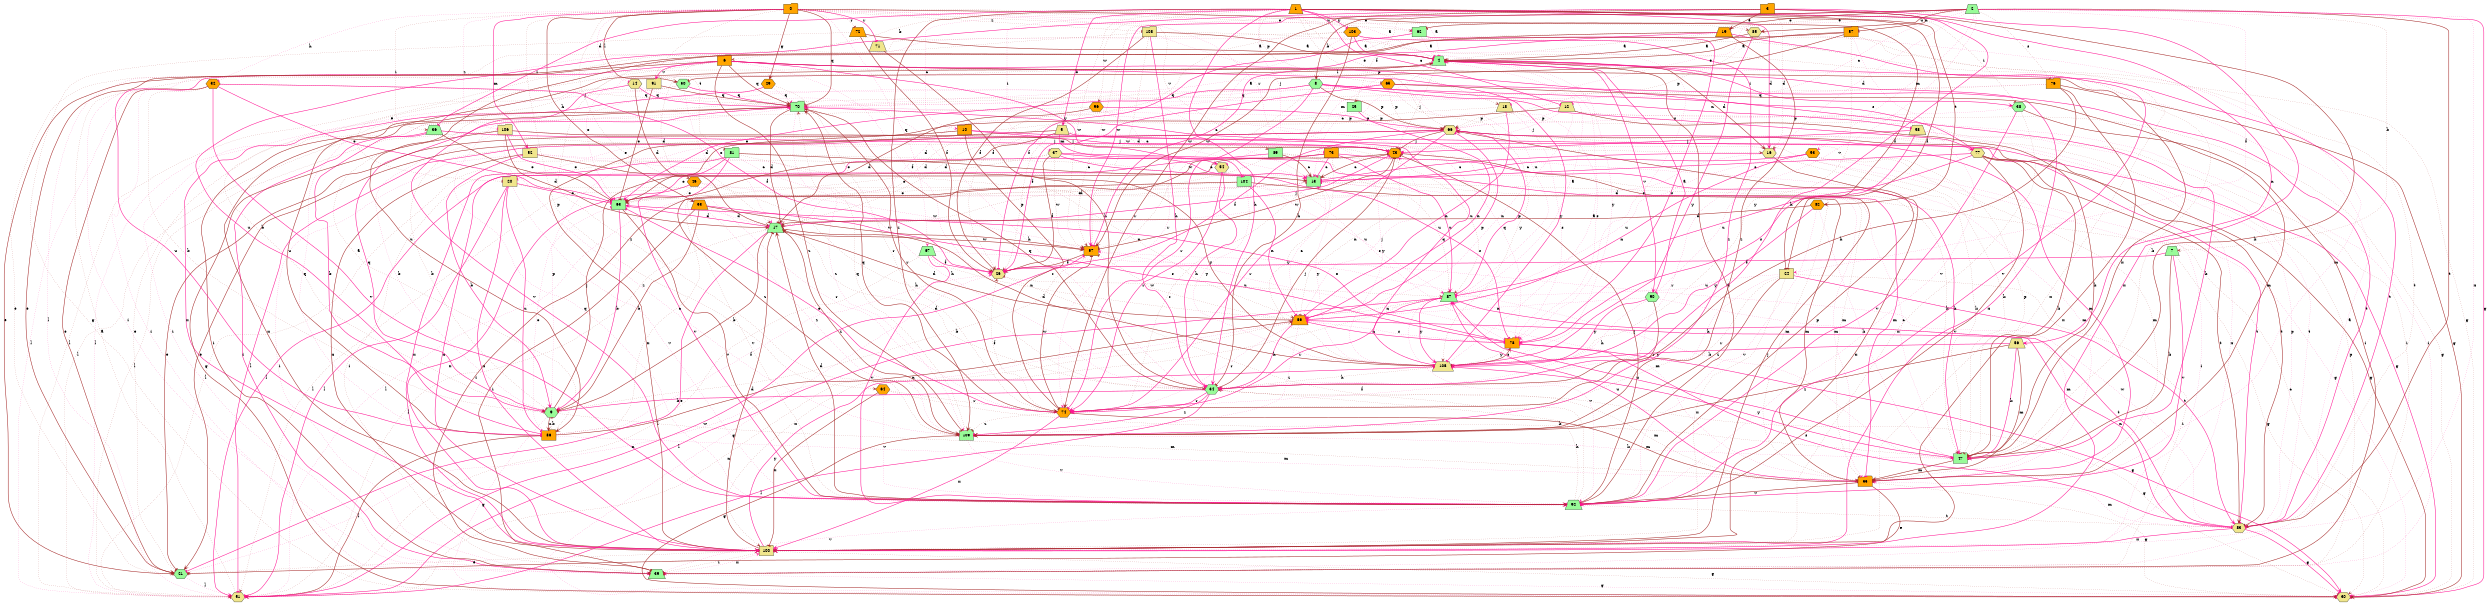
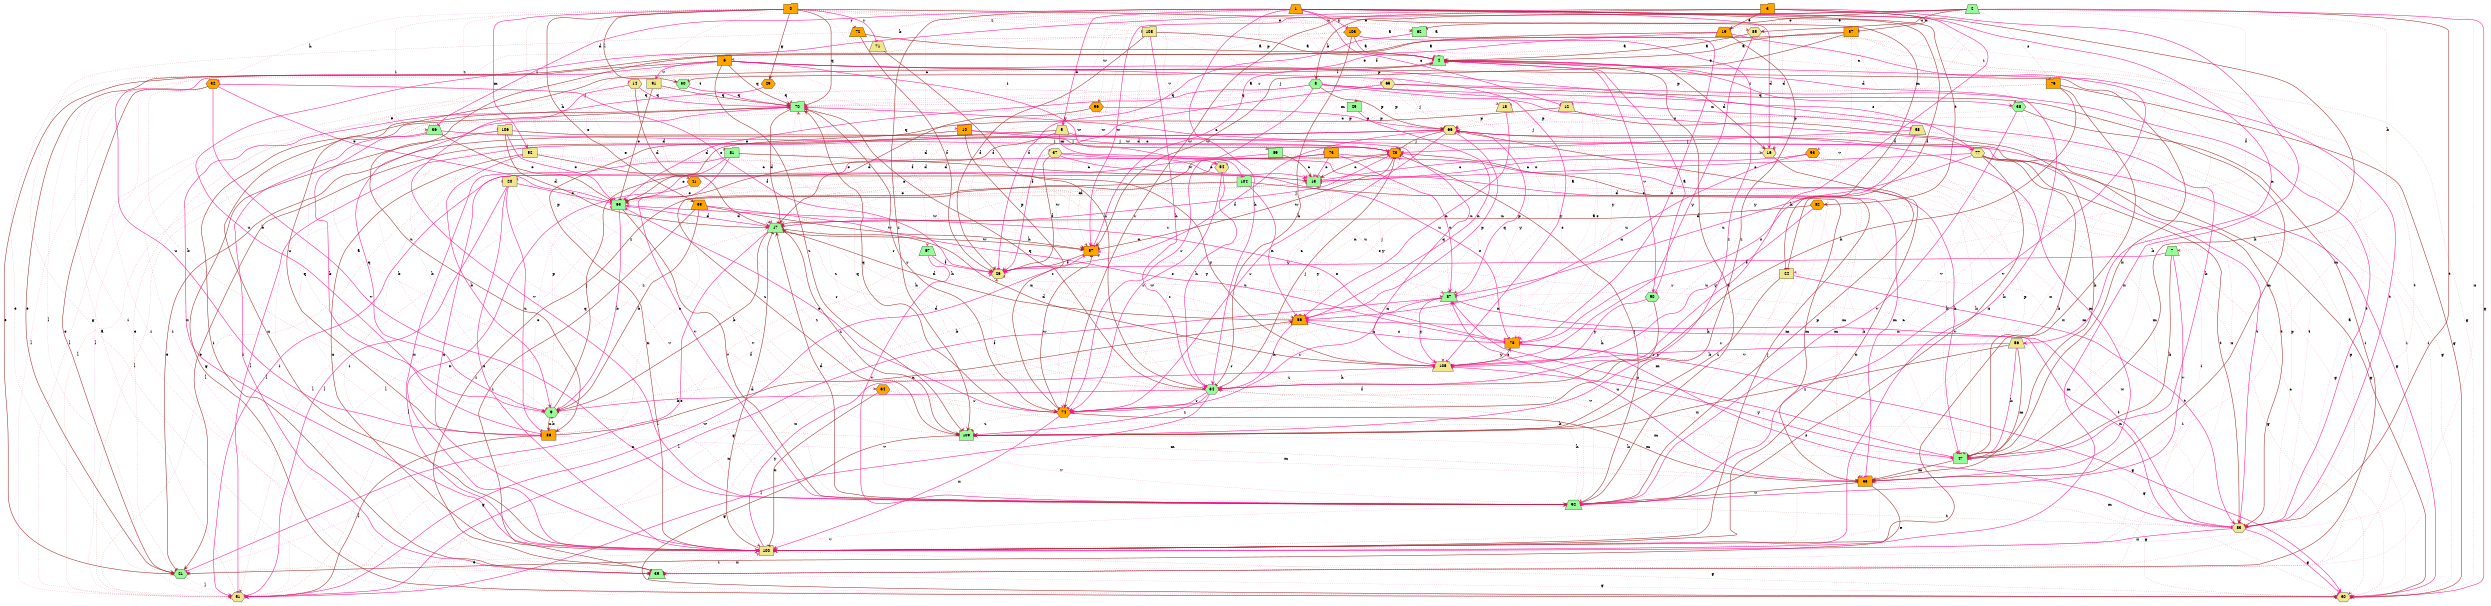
node "65": fillcolor orange -> khaki
node "46": label "46" -> "41"
